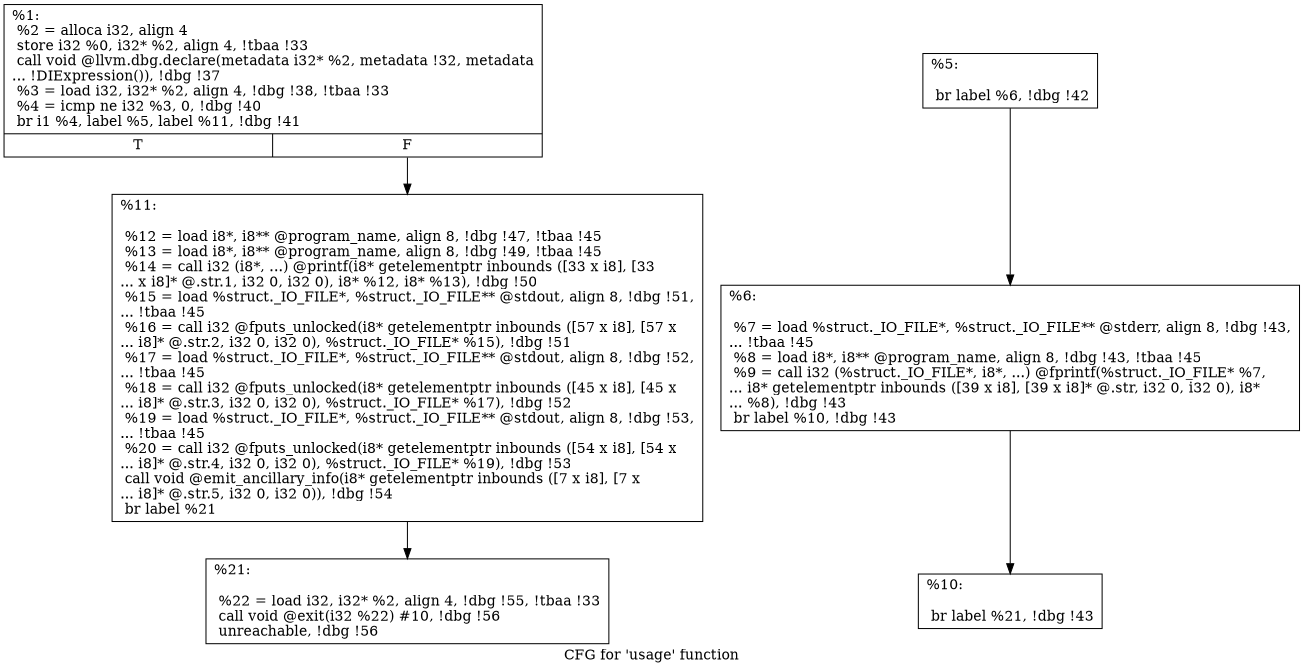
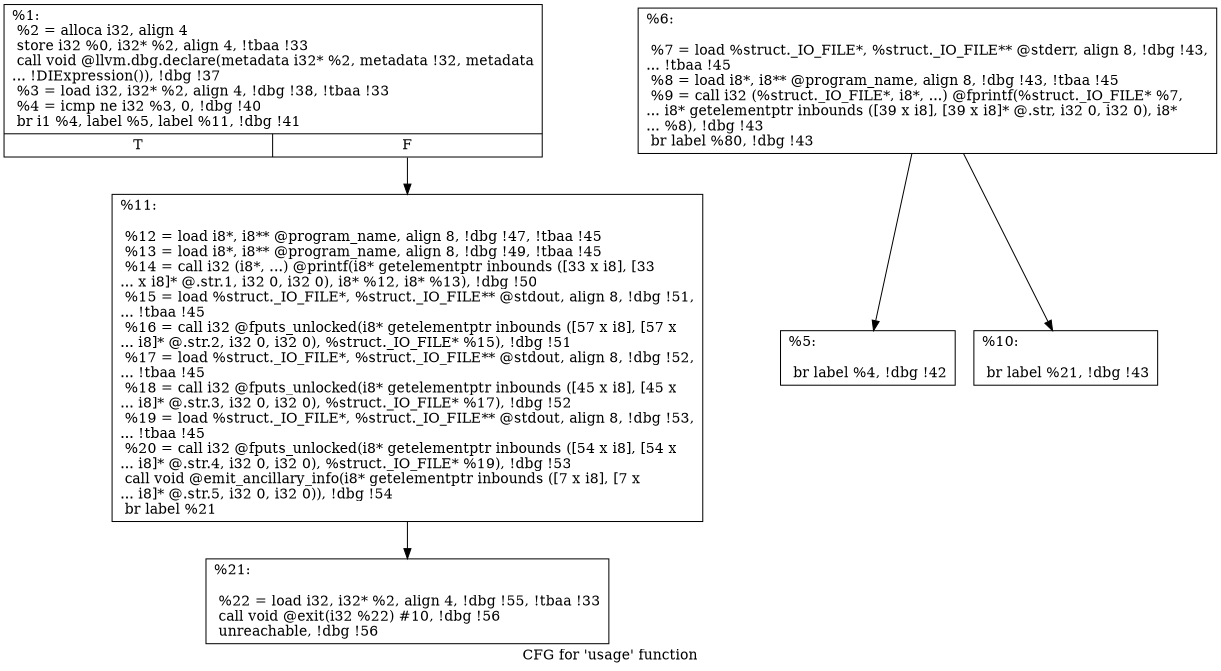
node "%5:": text "br label %6, !dbg !42" -> "br label %4, !dbg !42"
edge "%5:" -> "%6:": reversed
node "%6:": text "br label %10, !dbg !43" -> "br label %80, !dbg !43"
